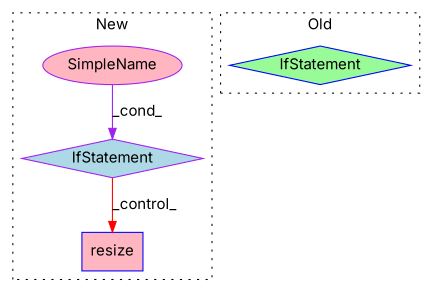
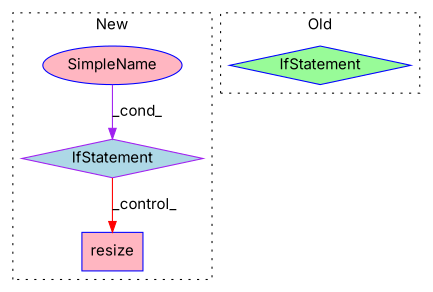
node "SimpleName": color purple -> blue
